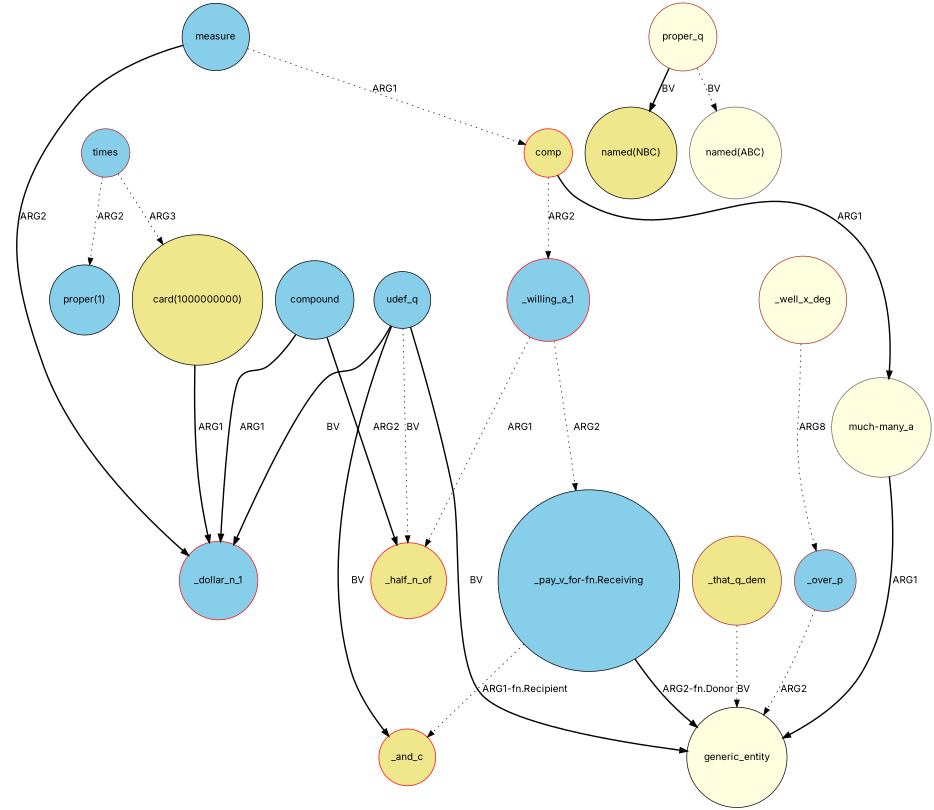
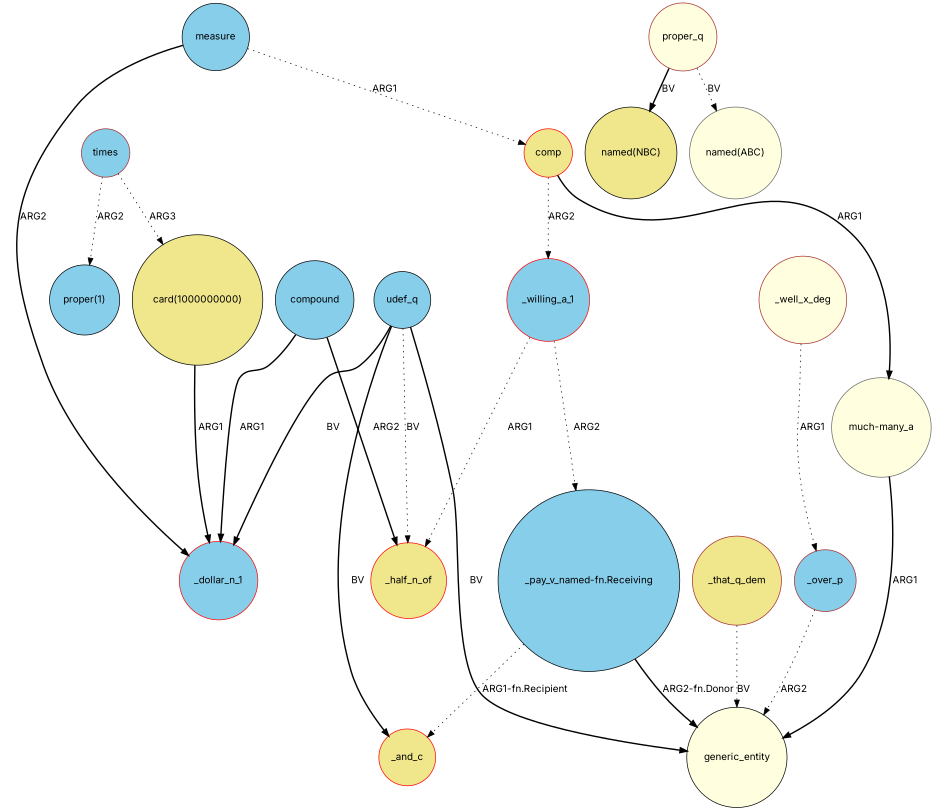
edge "_well_x_deg" -> "_over_p": label "ARG8" -> "ARG1"
node "_pay_v_for-fn.Receiving": label "_pay_v_for-fn.Receiving" -> "_pay_v_named-fn.Receiving"
